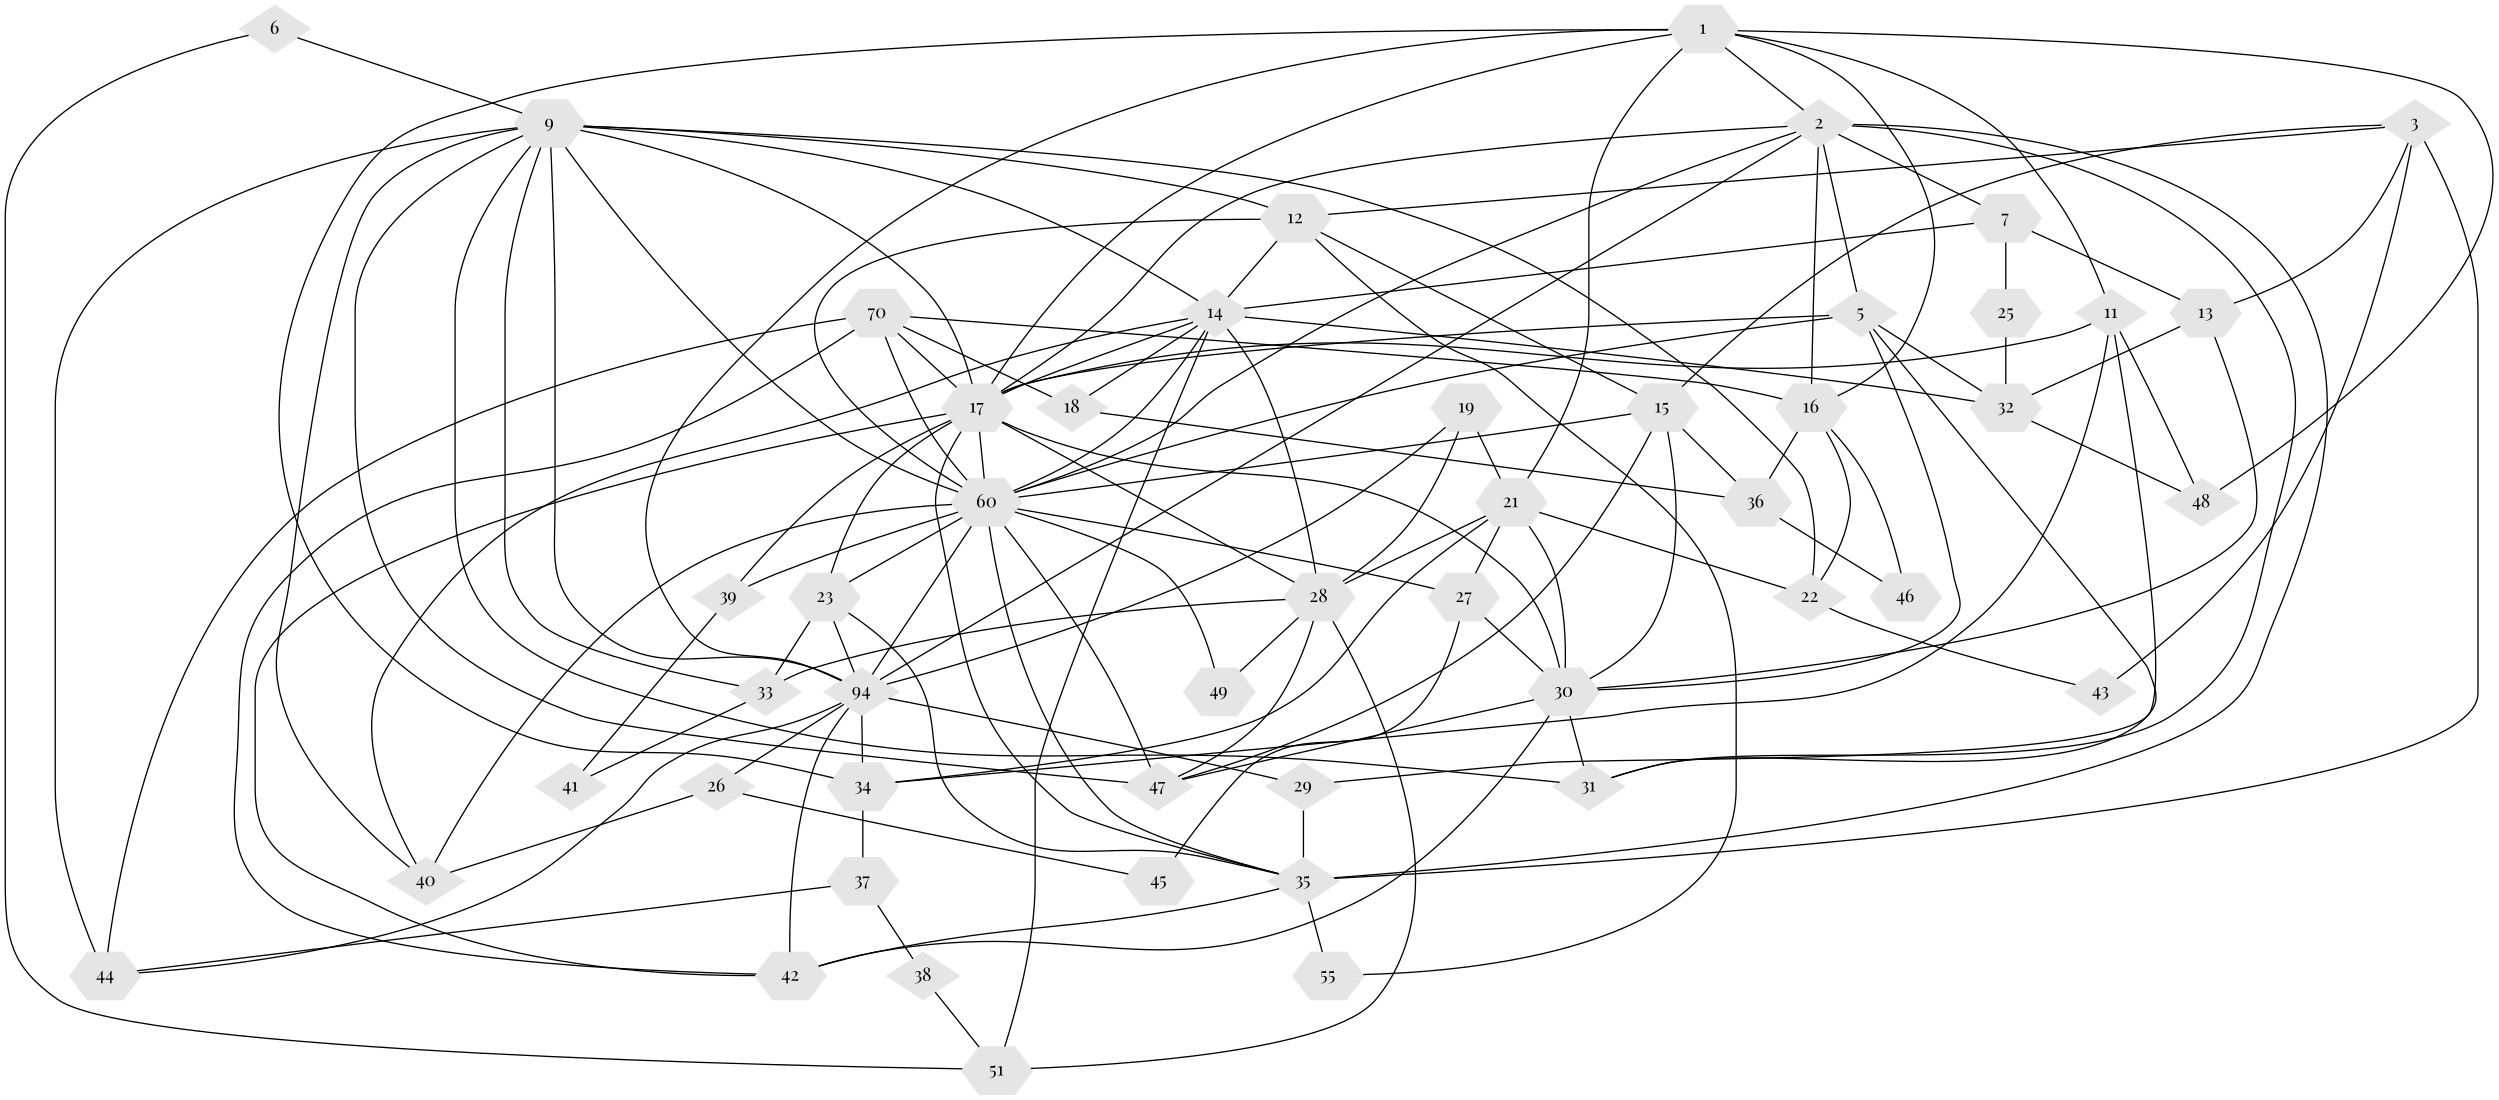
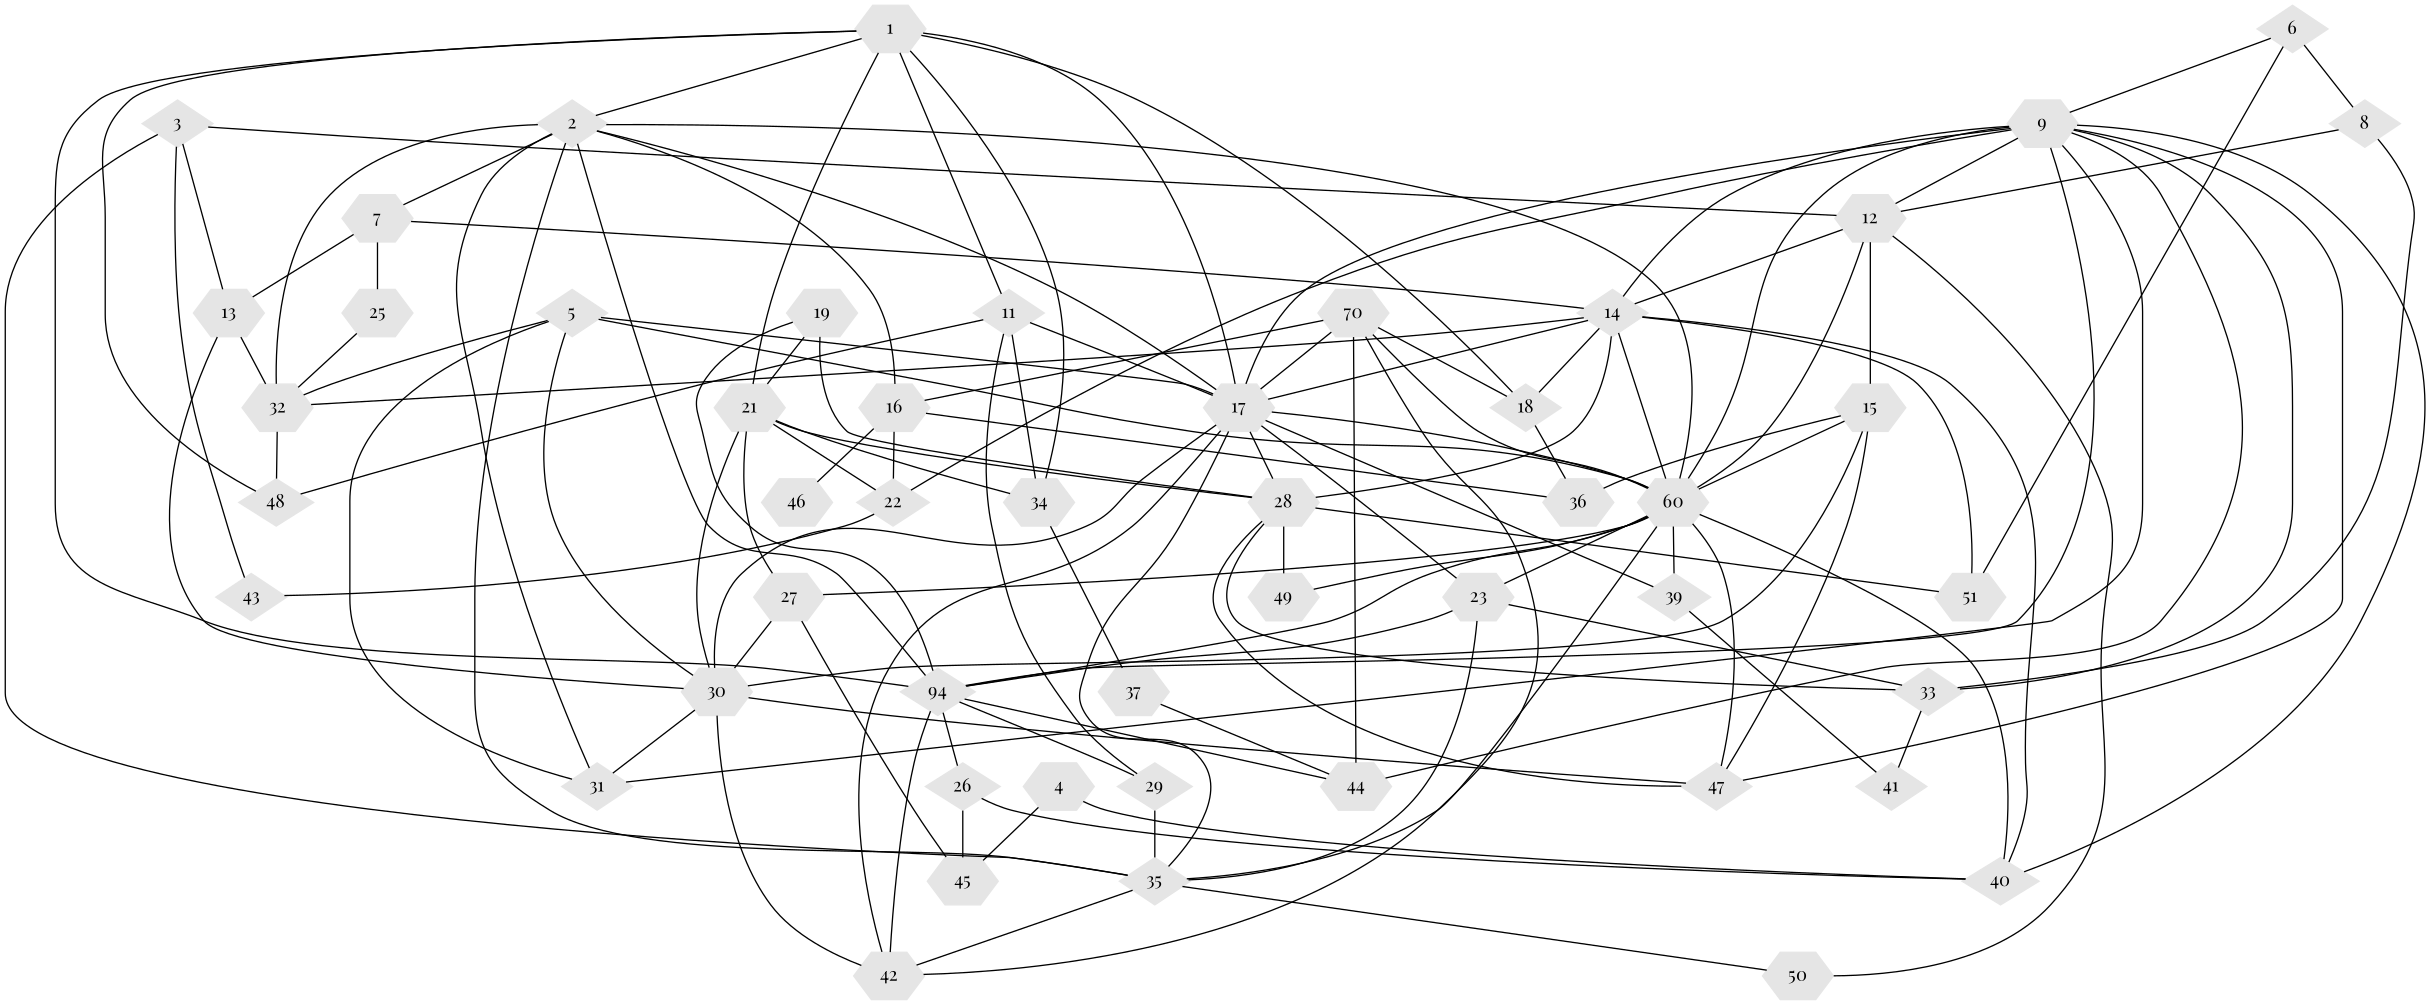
node "8": added
edge "3" -- "15": removed
edge "1" -- "16": now "1" -- "18"
edge "2" -- "5": now "2" -- "32"
edge "36" -- "46": removed
edge "94" -- "34": removed
node "4": added
node "38": removed
node "55": label "55" -> "50"
